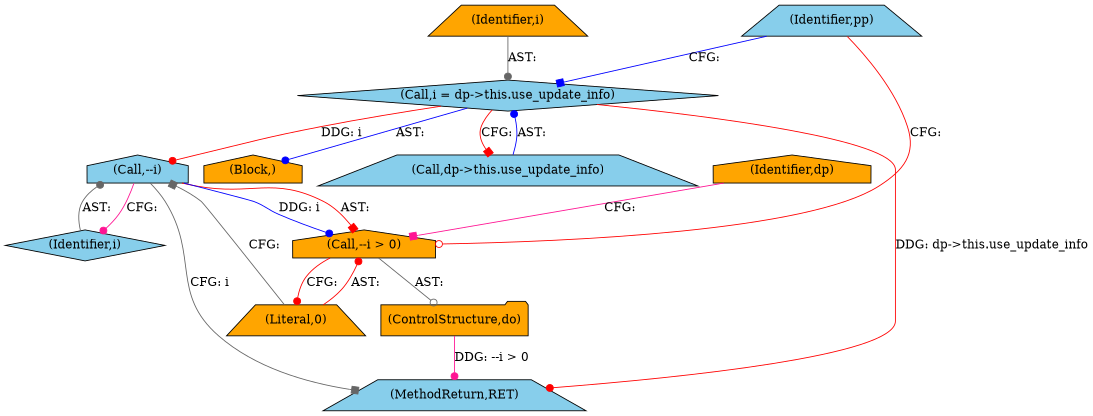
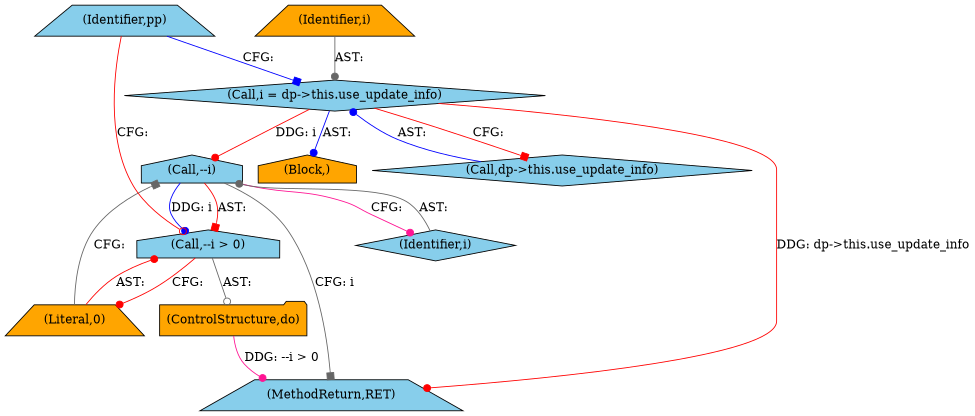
node "(Call,dp->this.use_update_info)": shape trapezium -> diamond
node "(Identifier,dp)": removed
node "(Call,--i > 0)": fillcolor orange -> skyblue
